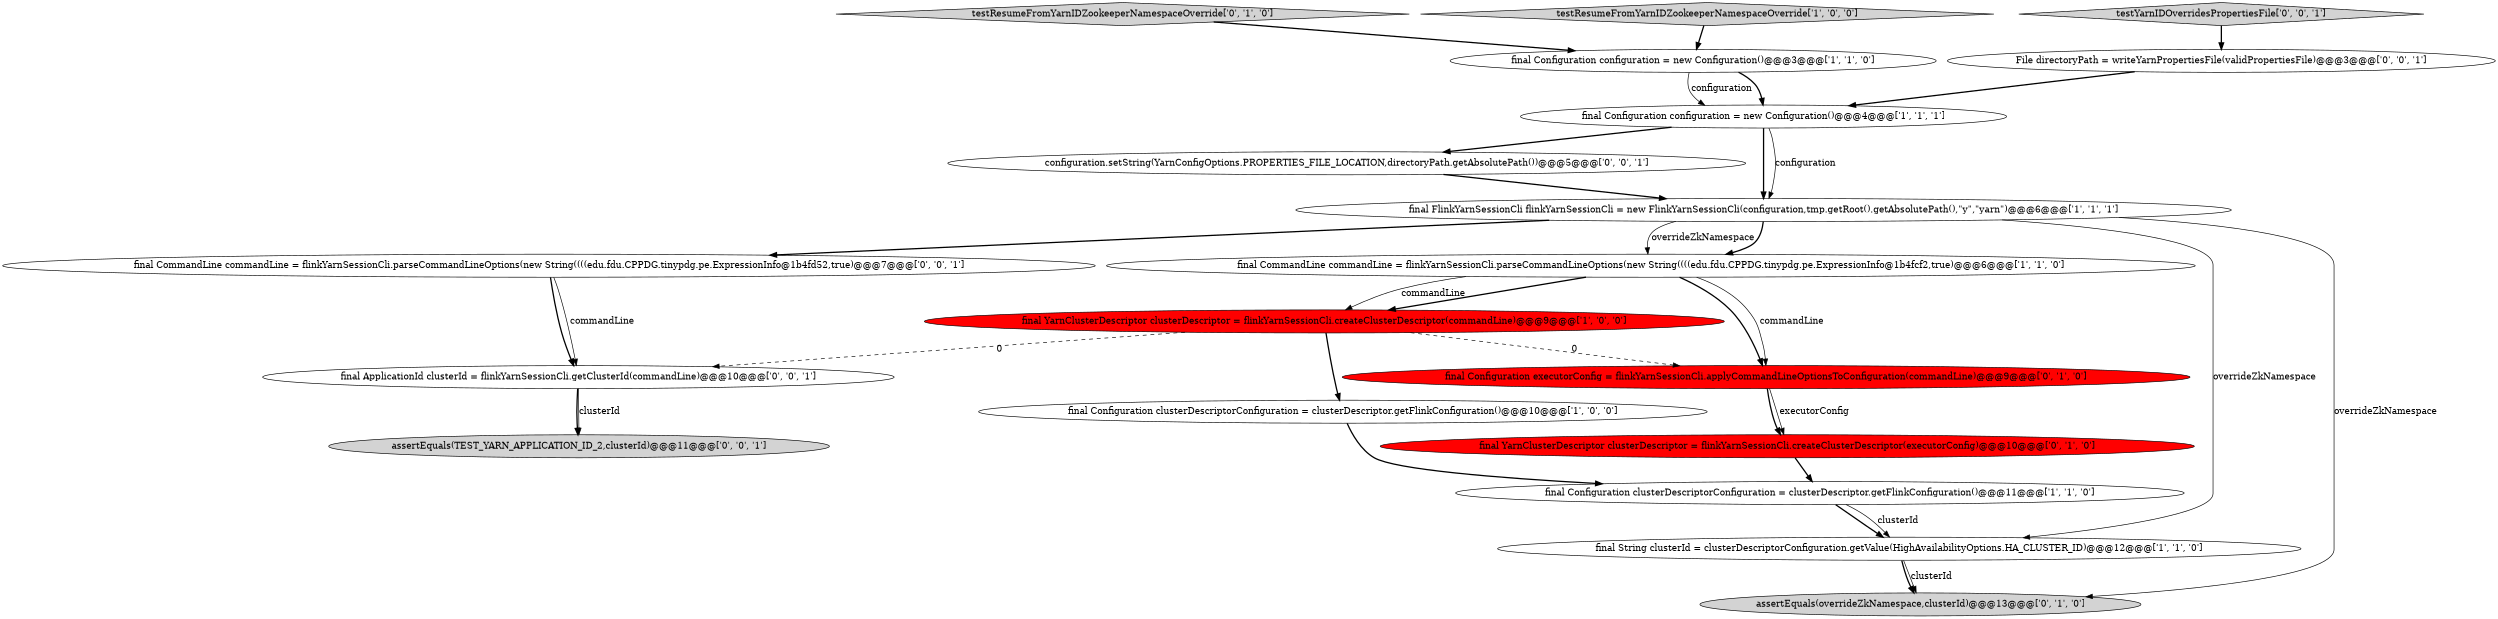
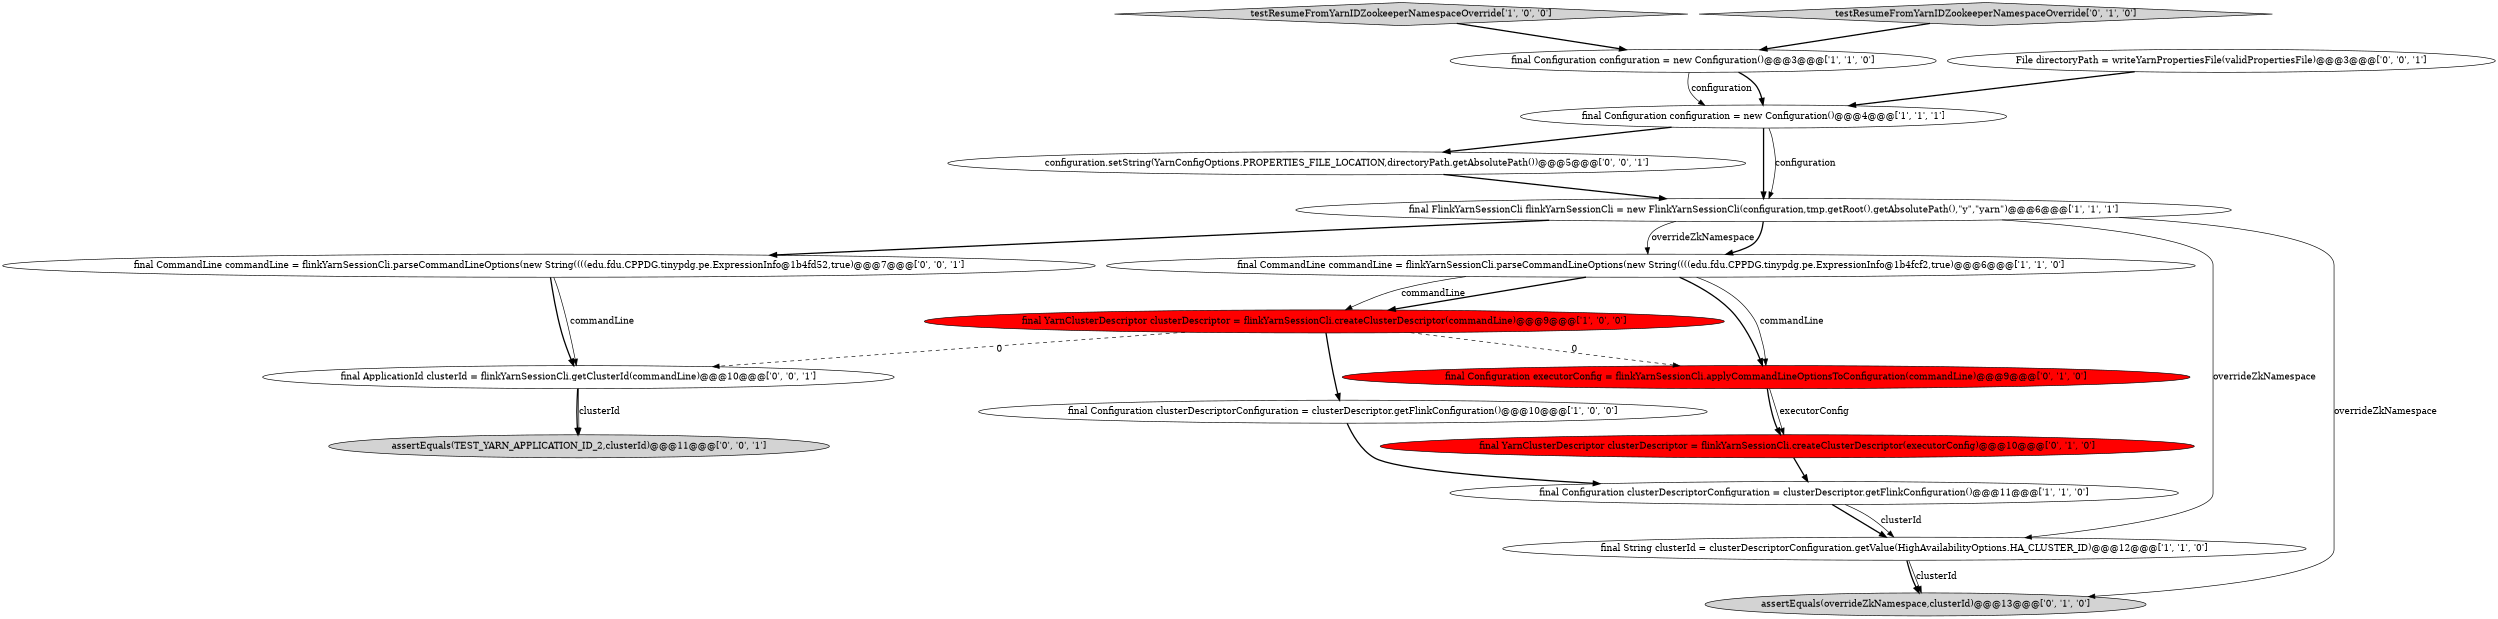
node "testYarnIDOverridesPropertiesFile['0', '0', '1']": removed
